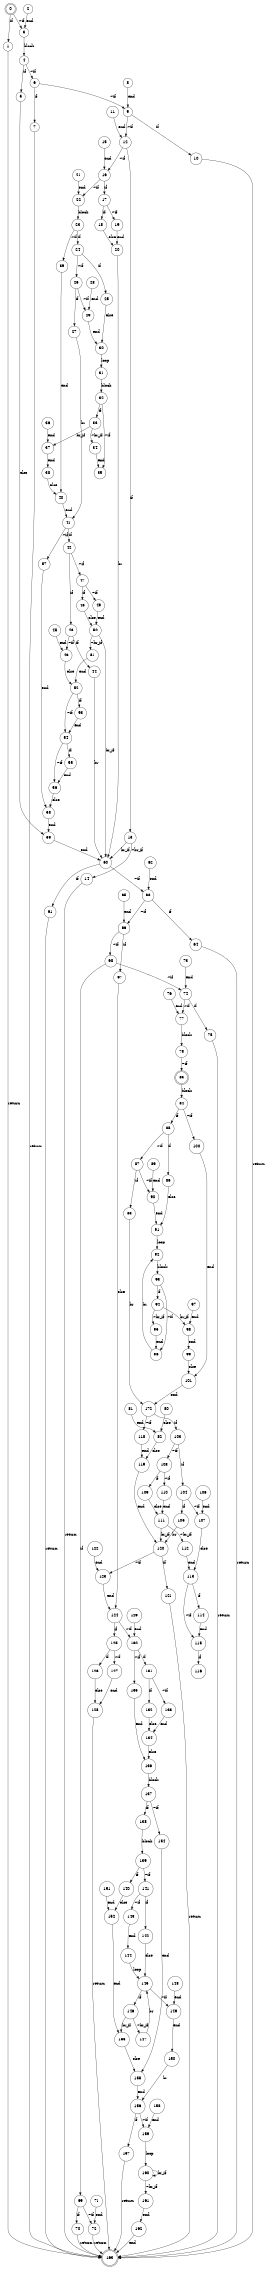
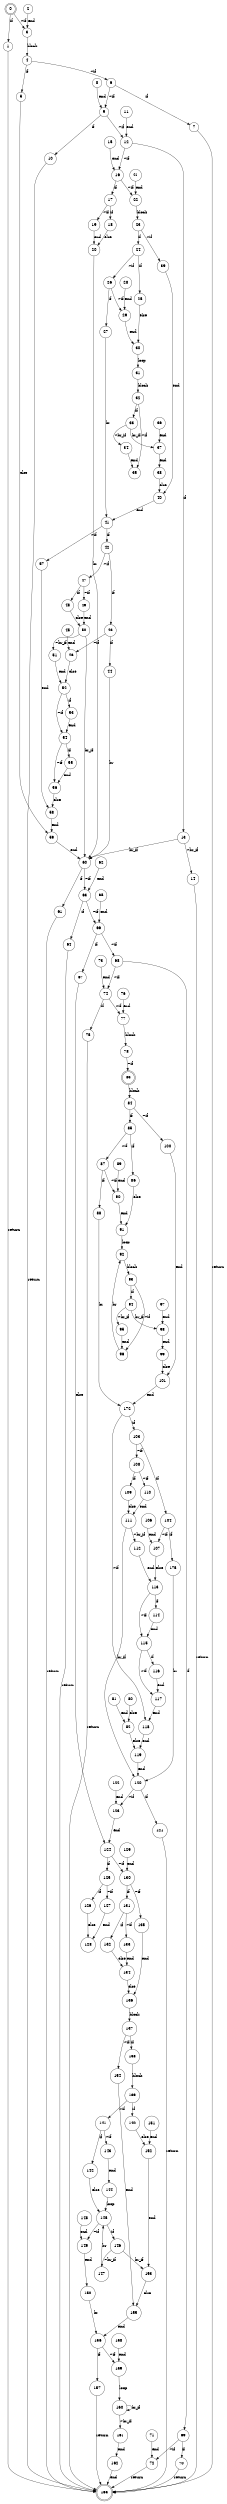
node "105": label "105" -> "175"
node "117": added
edge "128" -> "163": removed, label "return"
